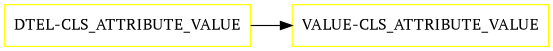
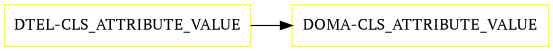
node "VALUE-CLS_ATTRIBUTE_VALUE": label "VALUE-CLS_ATTRIBUTE_VALUE" -> "DOMA-CLS_ATTRIBUTE_VALUE"
